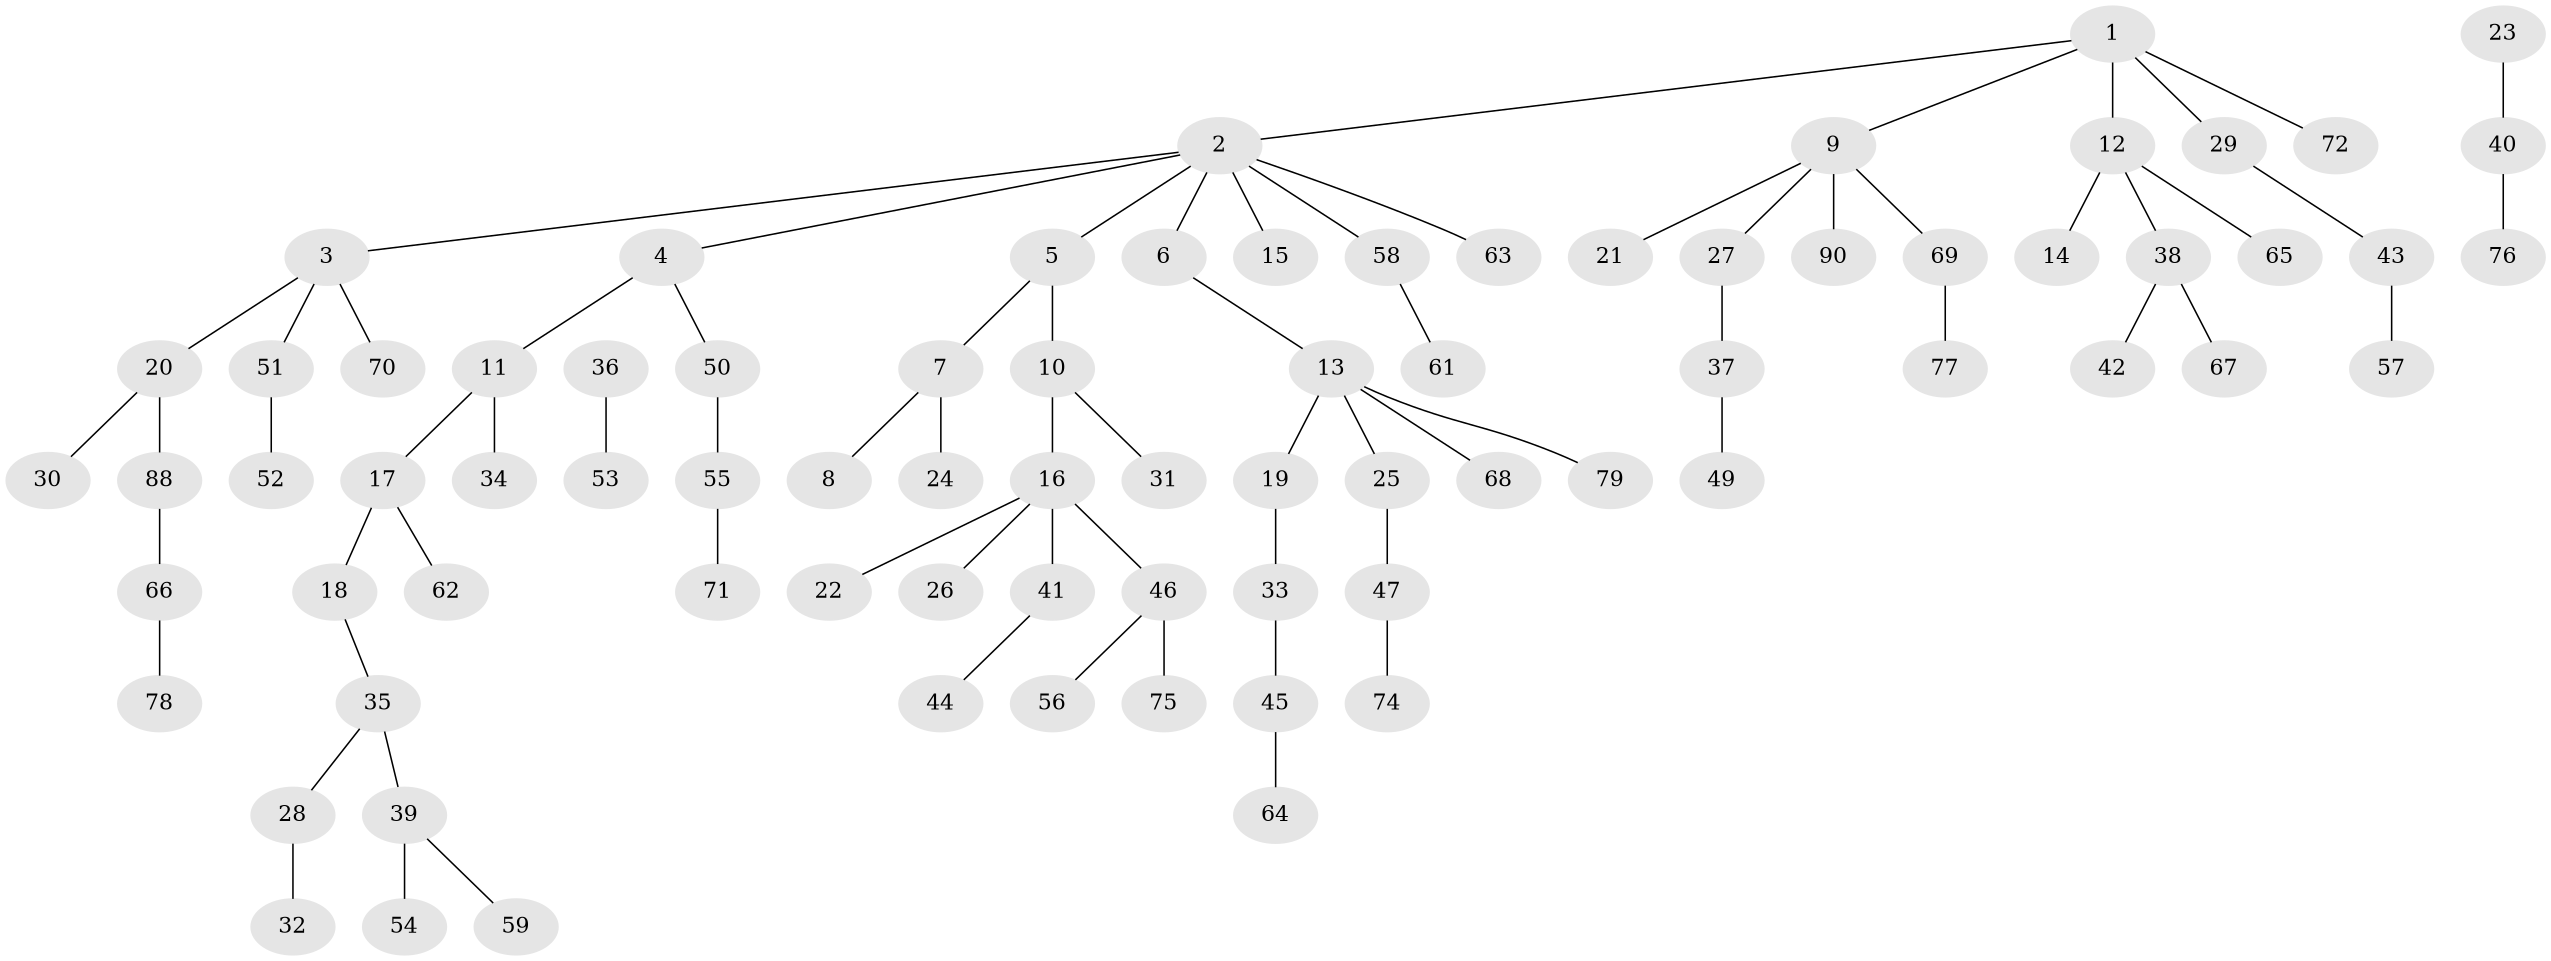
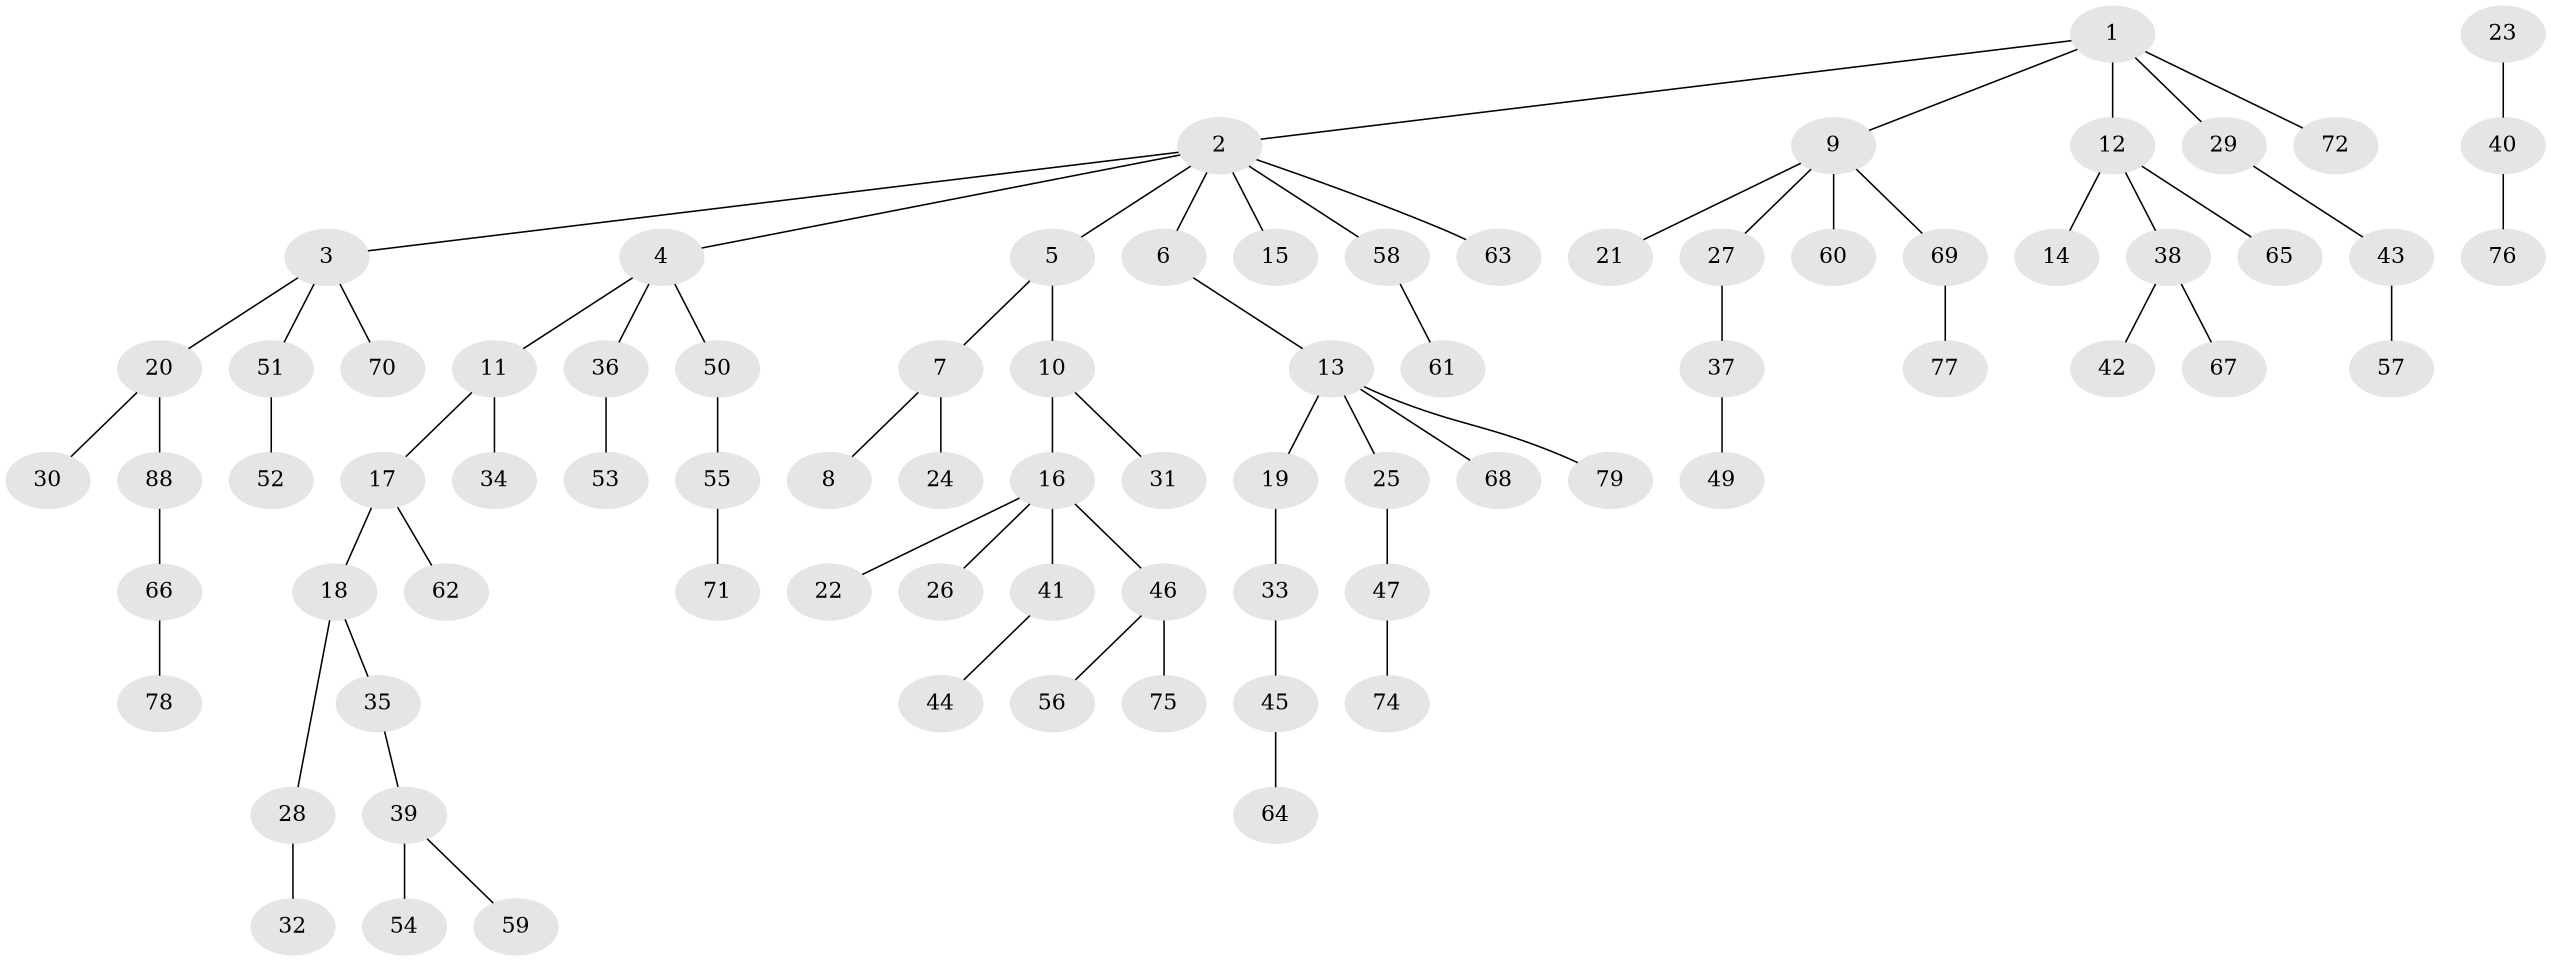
node "90": label "90" -> "60"
edge "4" -- "36": added
edge "35" -- "28": now "18" -- "28"
